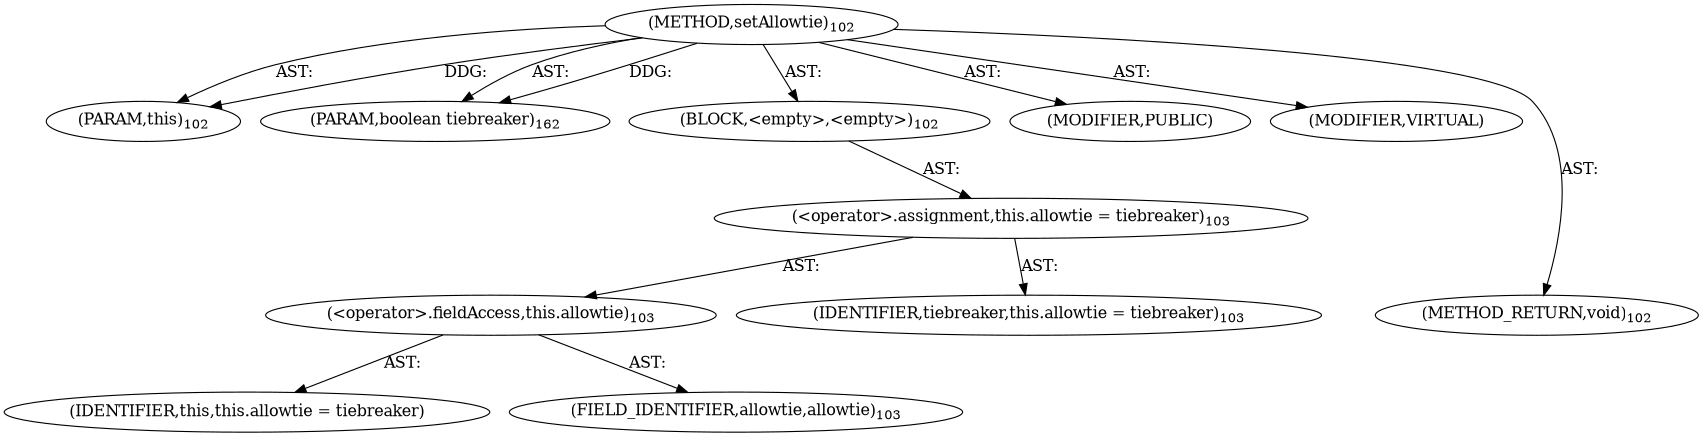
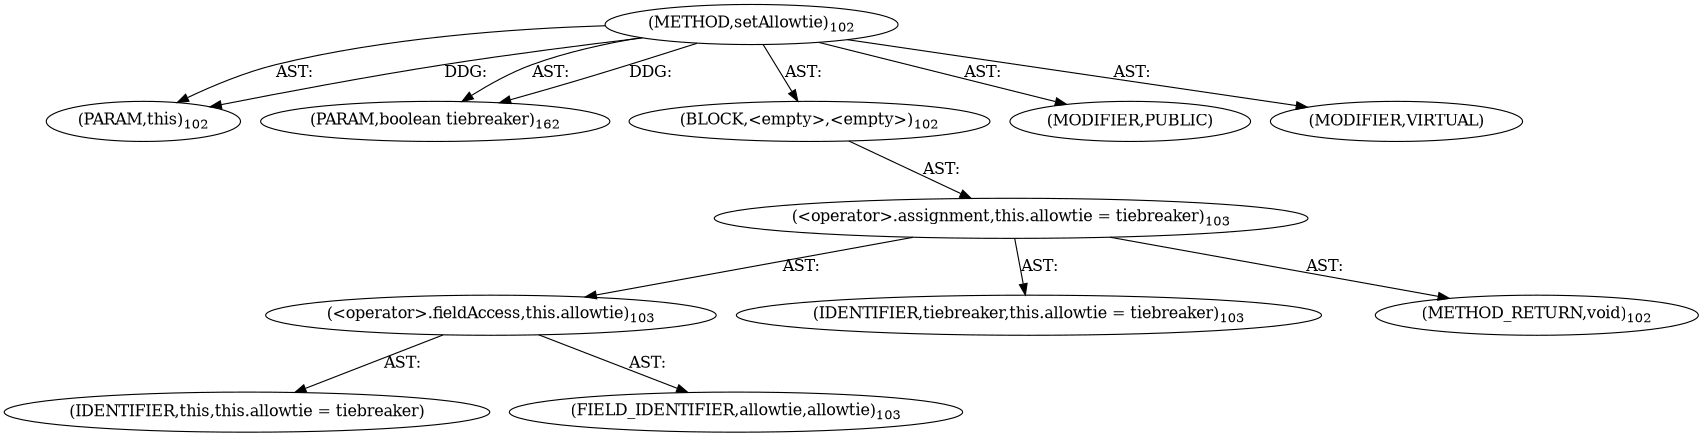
edge "(METHOD,setAllowtie)" -> "(METHOD_RETURN,void)": now "(<operator>.assignment,this.allowtie = tiebreaker)" -> "(METHOD_RETURN,void)"
